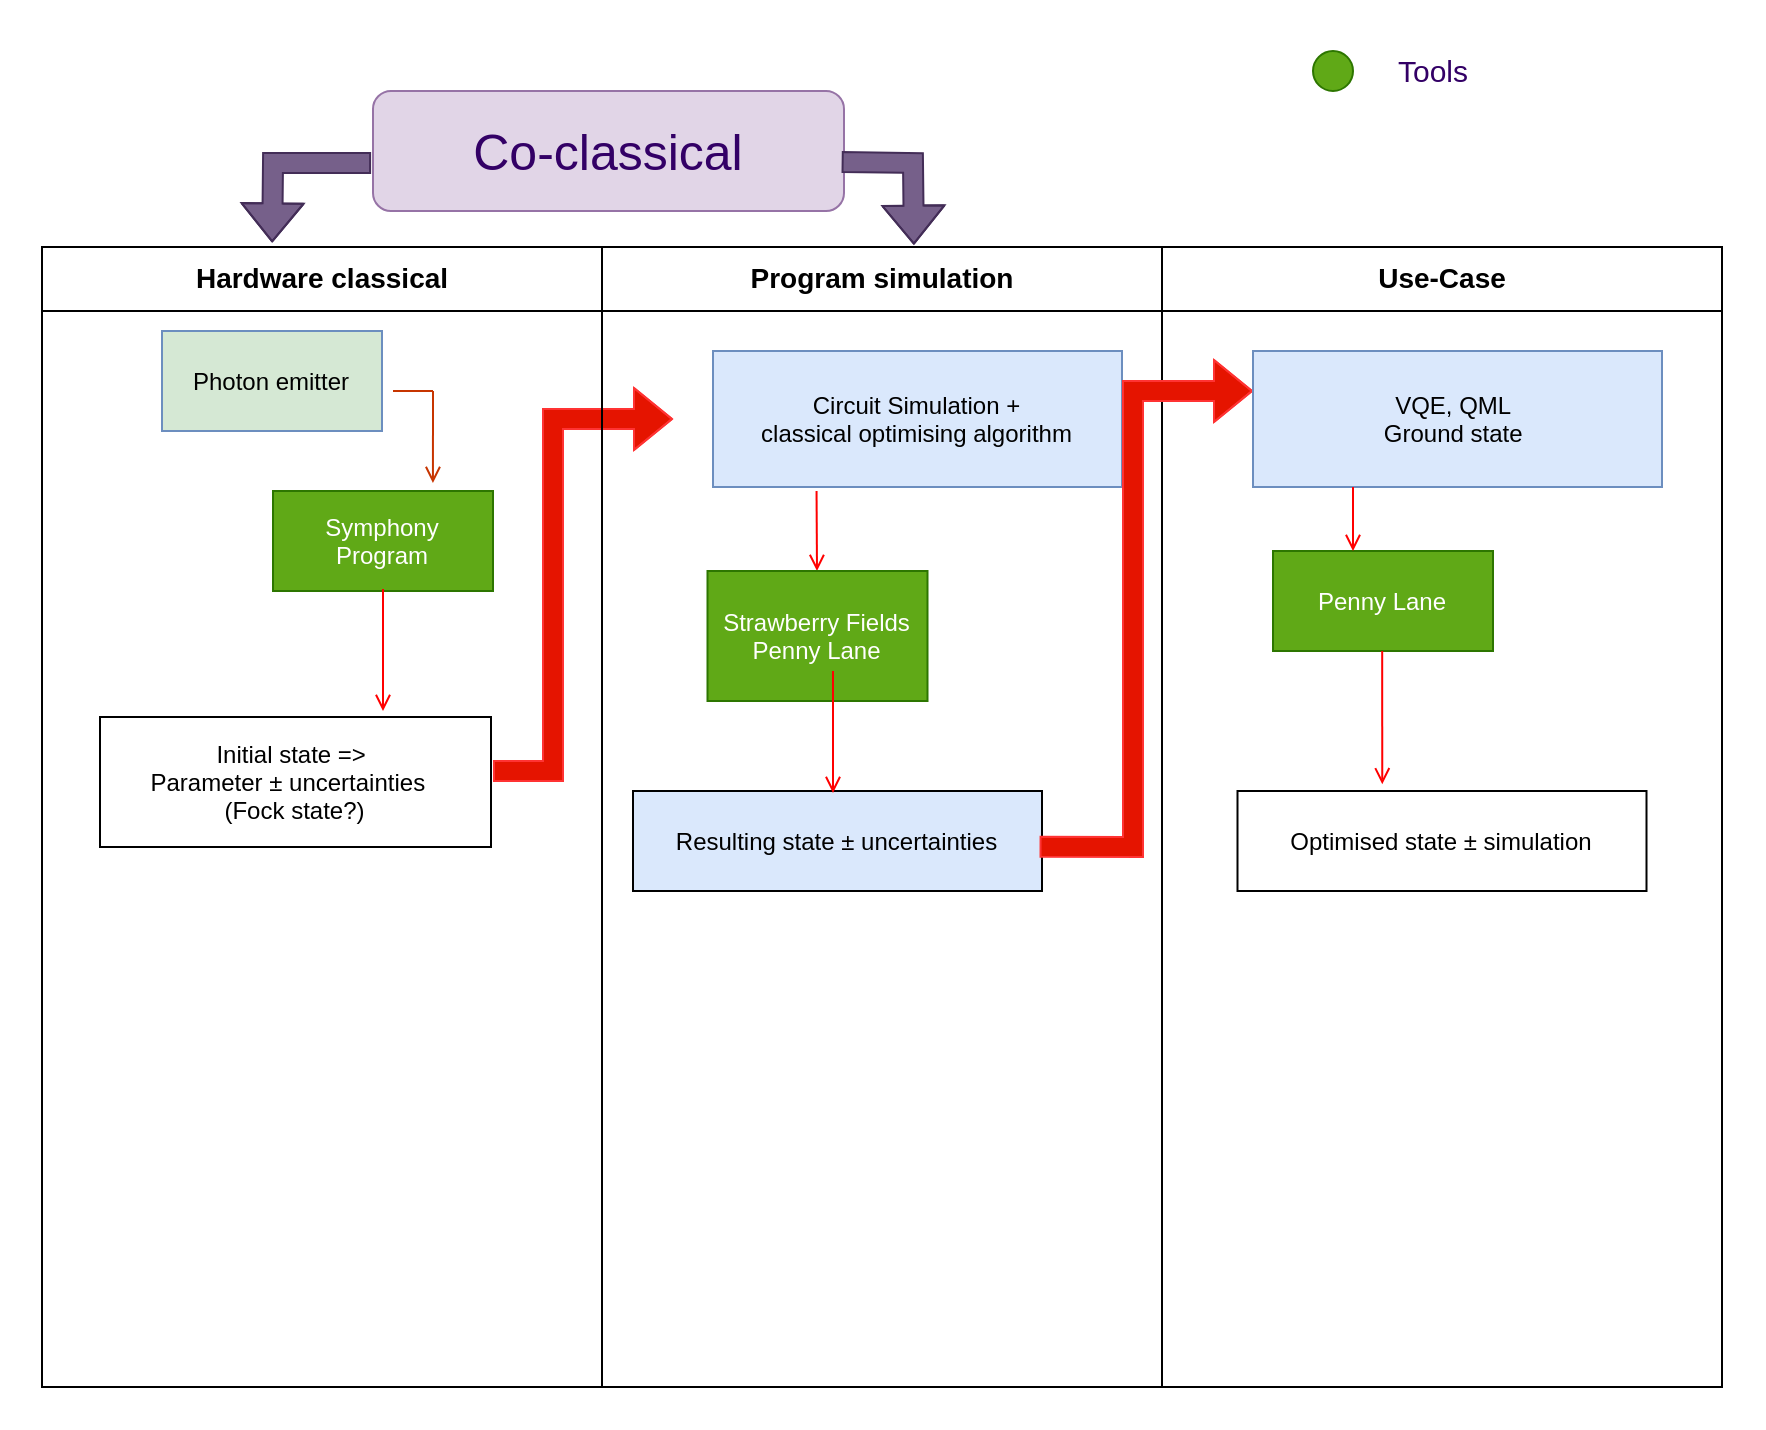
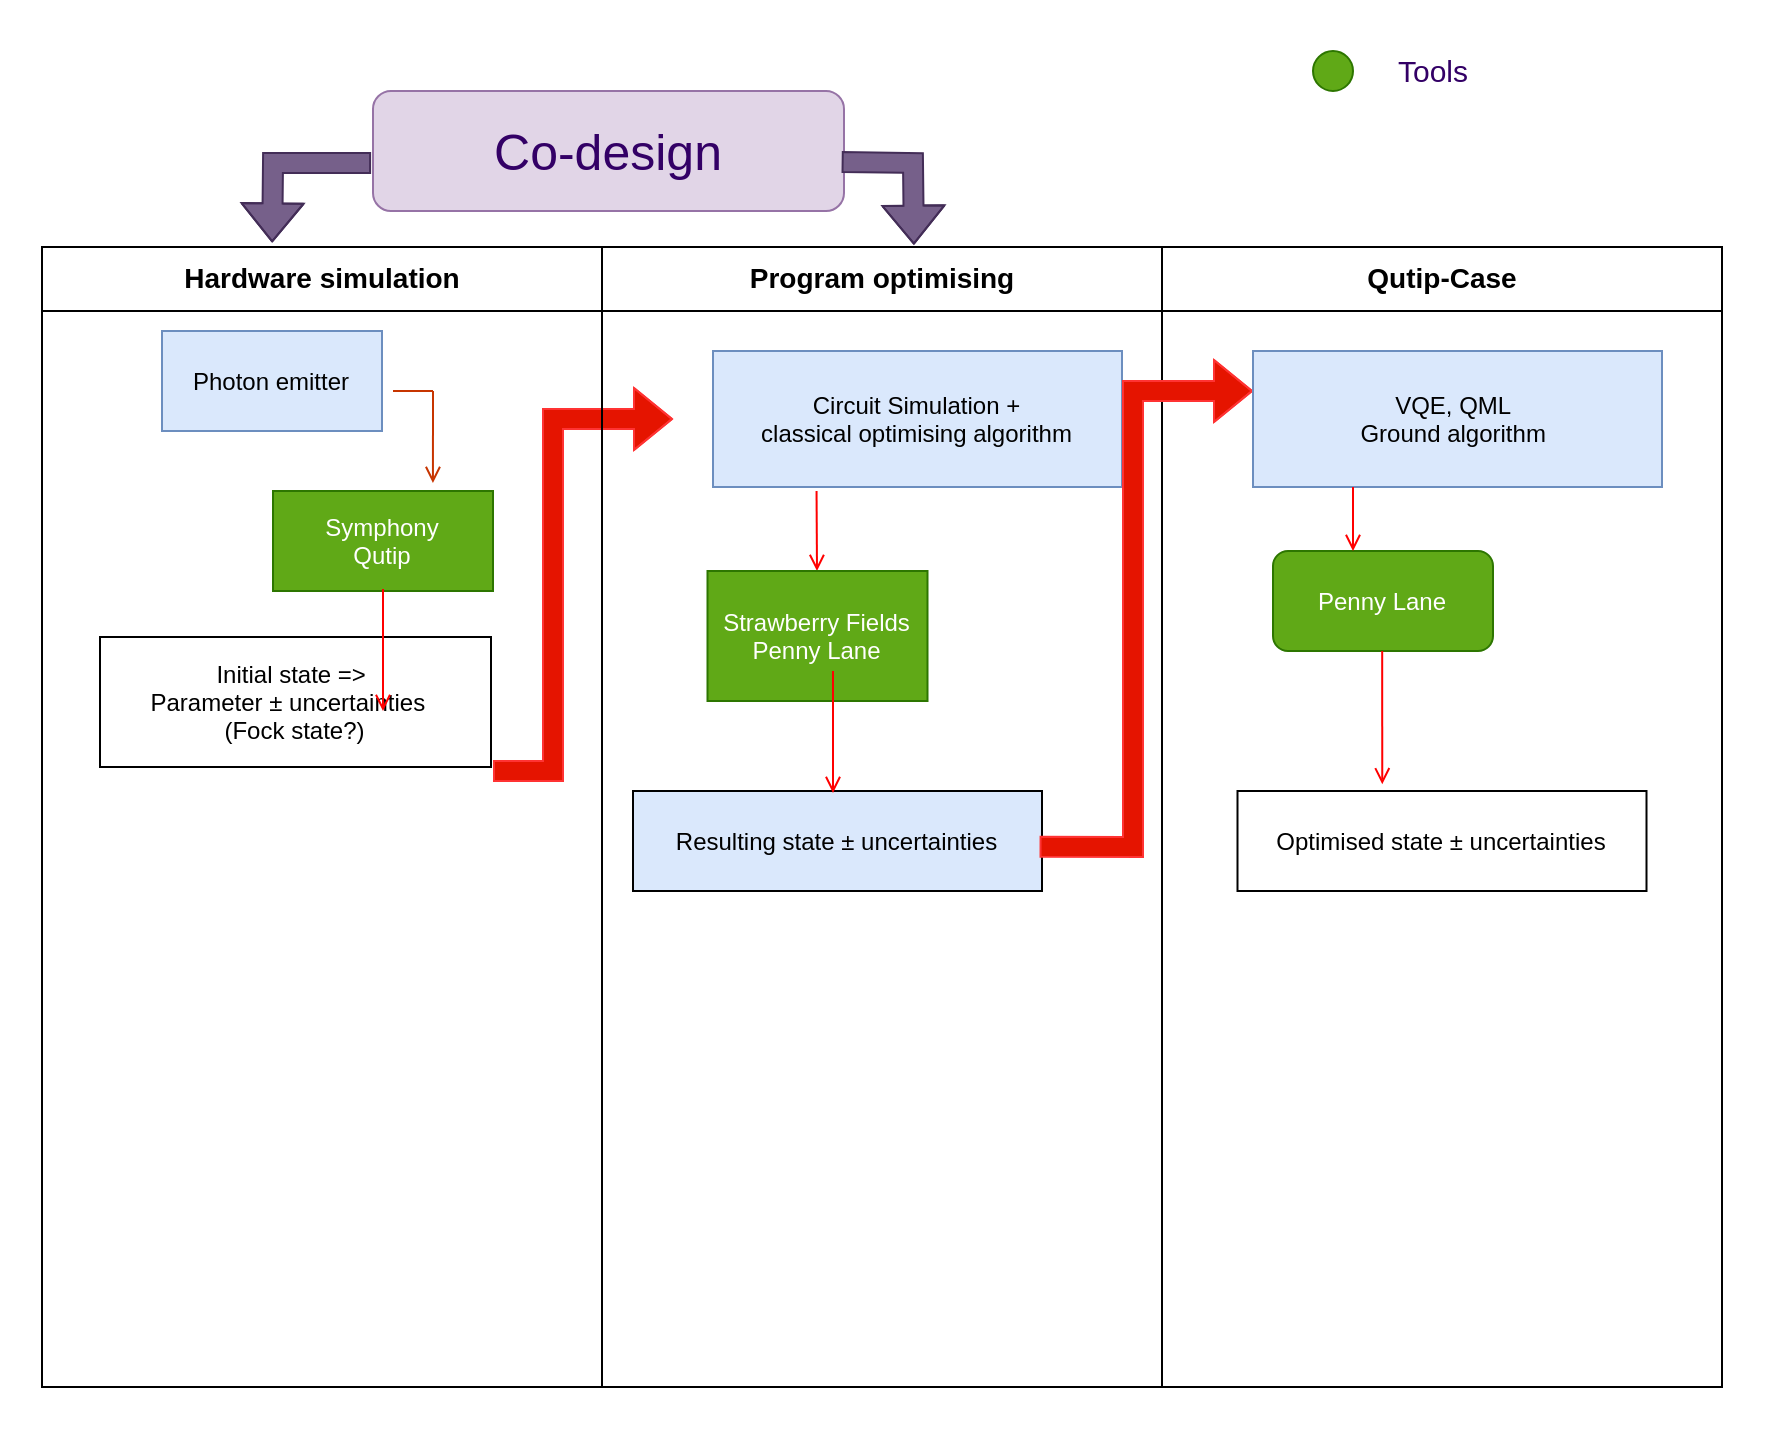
node "Co-classical": label "Co-classical" -> "Co-design"
node "Hardware classical": label "Hardware classical" -> "Hardware simulation"
node "Program simulation": label "Program simulation" -> "Program optimising"
node "Use-Case": label "Use-Case" -> "Qutip-Case"
node "Photon emitter": fillcolor #d5e8d4 -> #dae8fc
node "VQE, QML Ground state": label "VQE, QML Ground state" -> "VQE, QML Ground algorithm"
node "Symphony Program": label "Symphony Program" -> "Symphony Qutip"
node "Penny Lane": shape rectangle -> rounded rectangle
node "Initial state => Parameter ± uncertainties (Fock state?)": moved (296, 782) -> (296, 702)
node "Optimised state ± simulation": label "Optimised state ± simulation" -> "Optimised state ± uncertainties"
